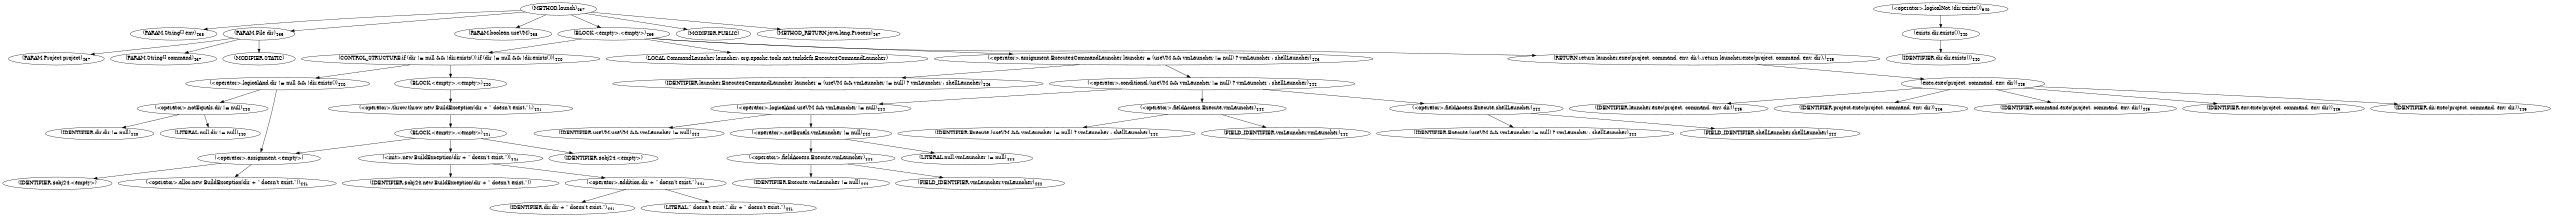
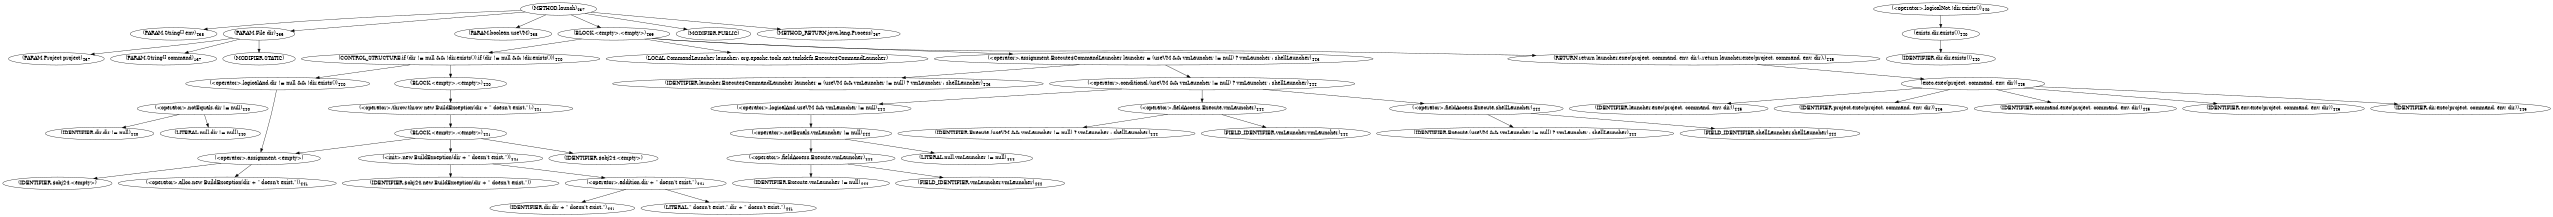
node "(<operator>.logicalNot,!dir.exists())": text "940" -> "440"
node "(PARAM,String[] command)": text "437" -> "137"
edge "(<operator>.logicalAnd,dir != null && !dir.exists())" -> "(<operator>.notEquals,dir != null)": removed
node "(IDENTIFIER,useVM,useVM && vmLauncher != null)": removed
